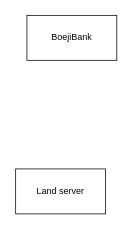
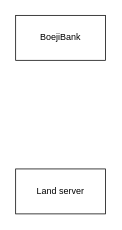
node "BoejiBank": moved (72, 38) -> (60, 38)
